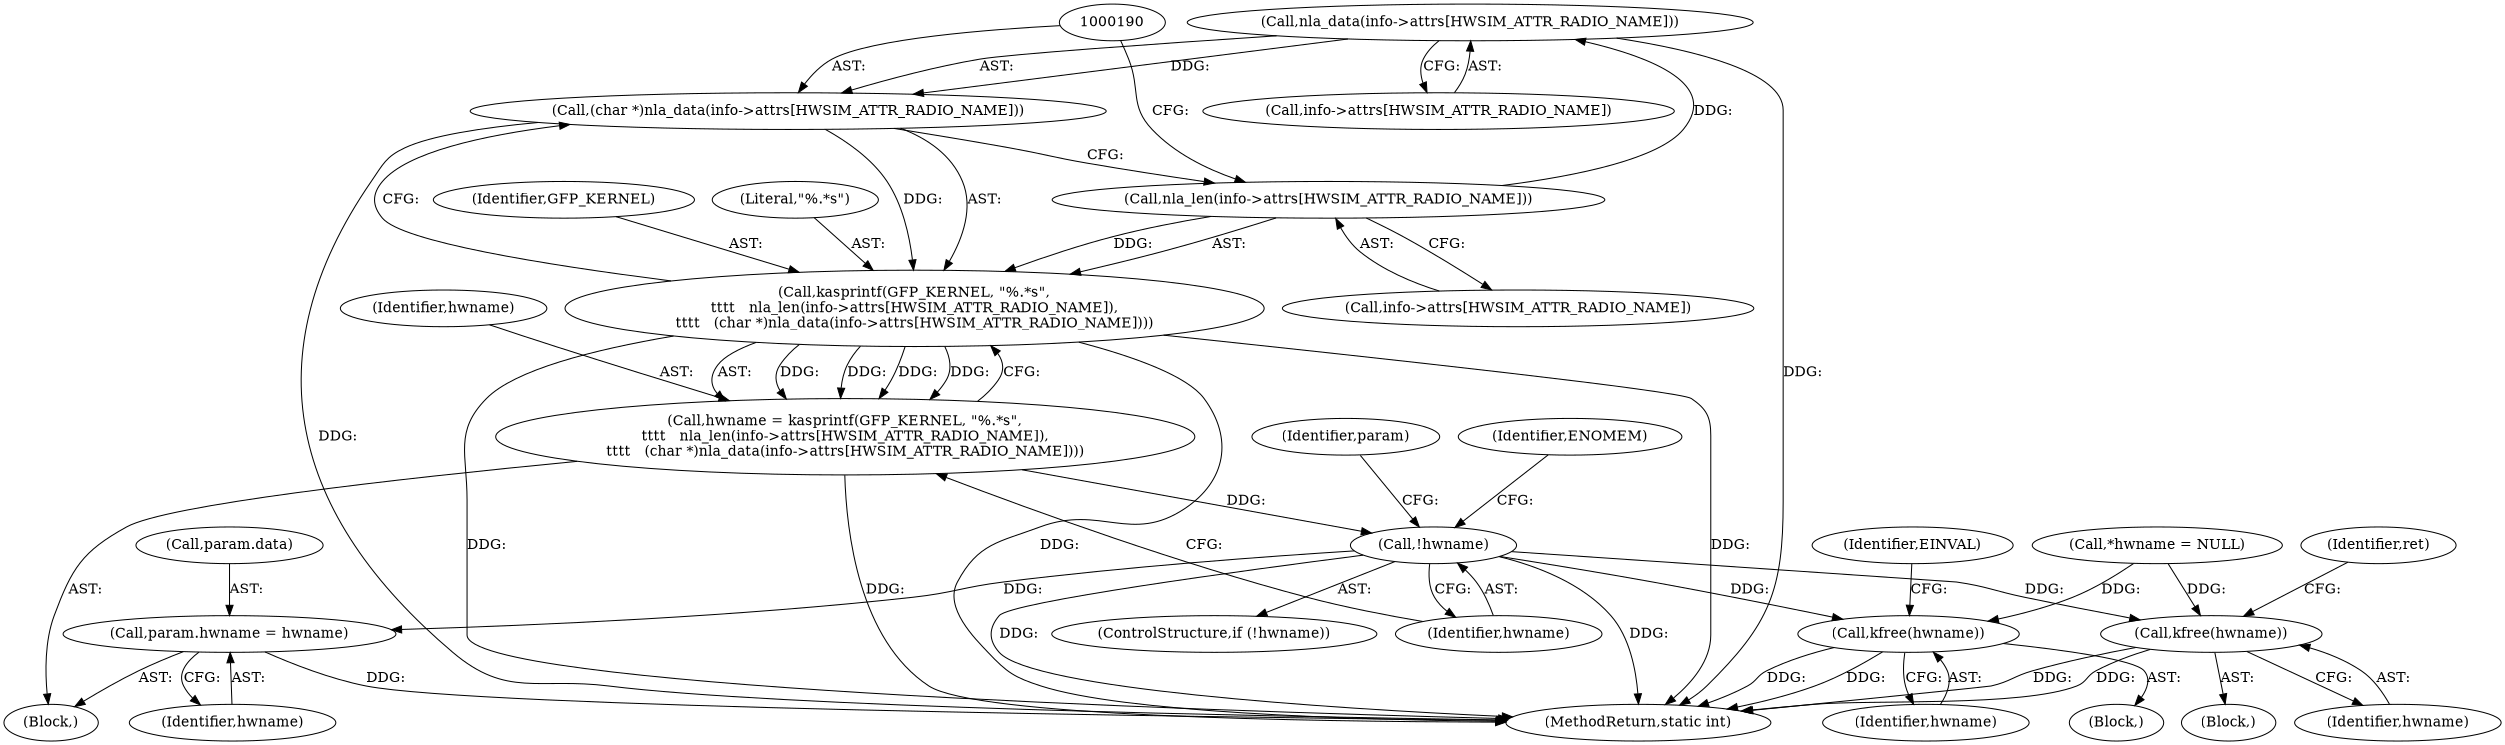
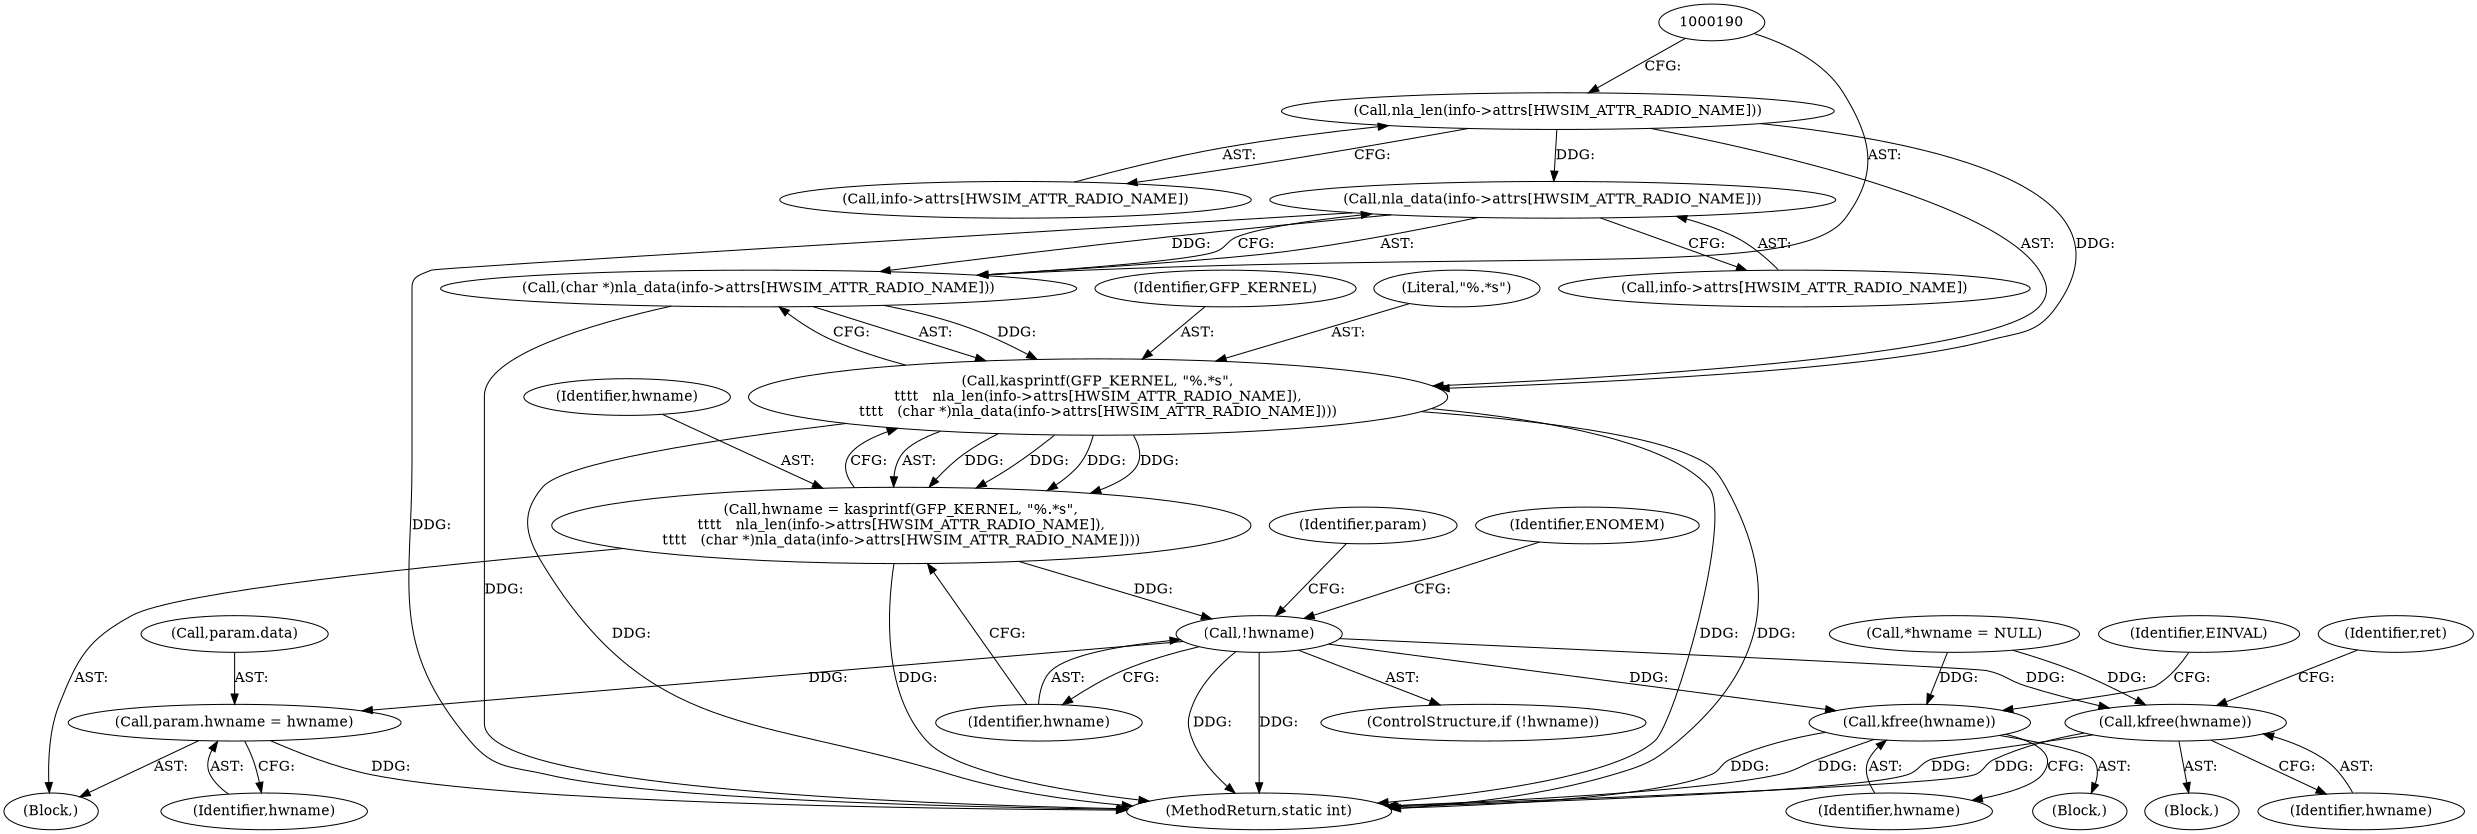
edge "(Call,(char *)nla_data(info->attrs[HWSIM_ATTR_RADIO_NAME]))" -> "(Call,nla_len(info->attrs[HWSIM_ATTR_RADIO_NAME]))": now "(Call,(char *)nla_data(info->attrs[HWSIM_ATTR_RADIO_NAME]))" -> "(Call,nla_data(info->attrs[HWSIM_ATTR_RADIO_NAME]))"
